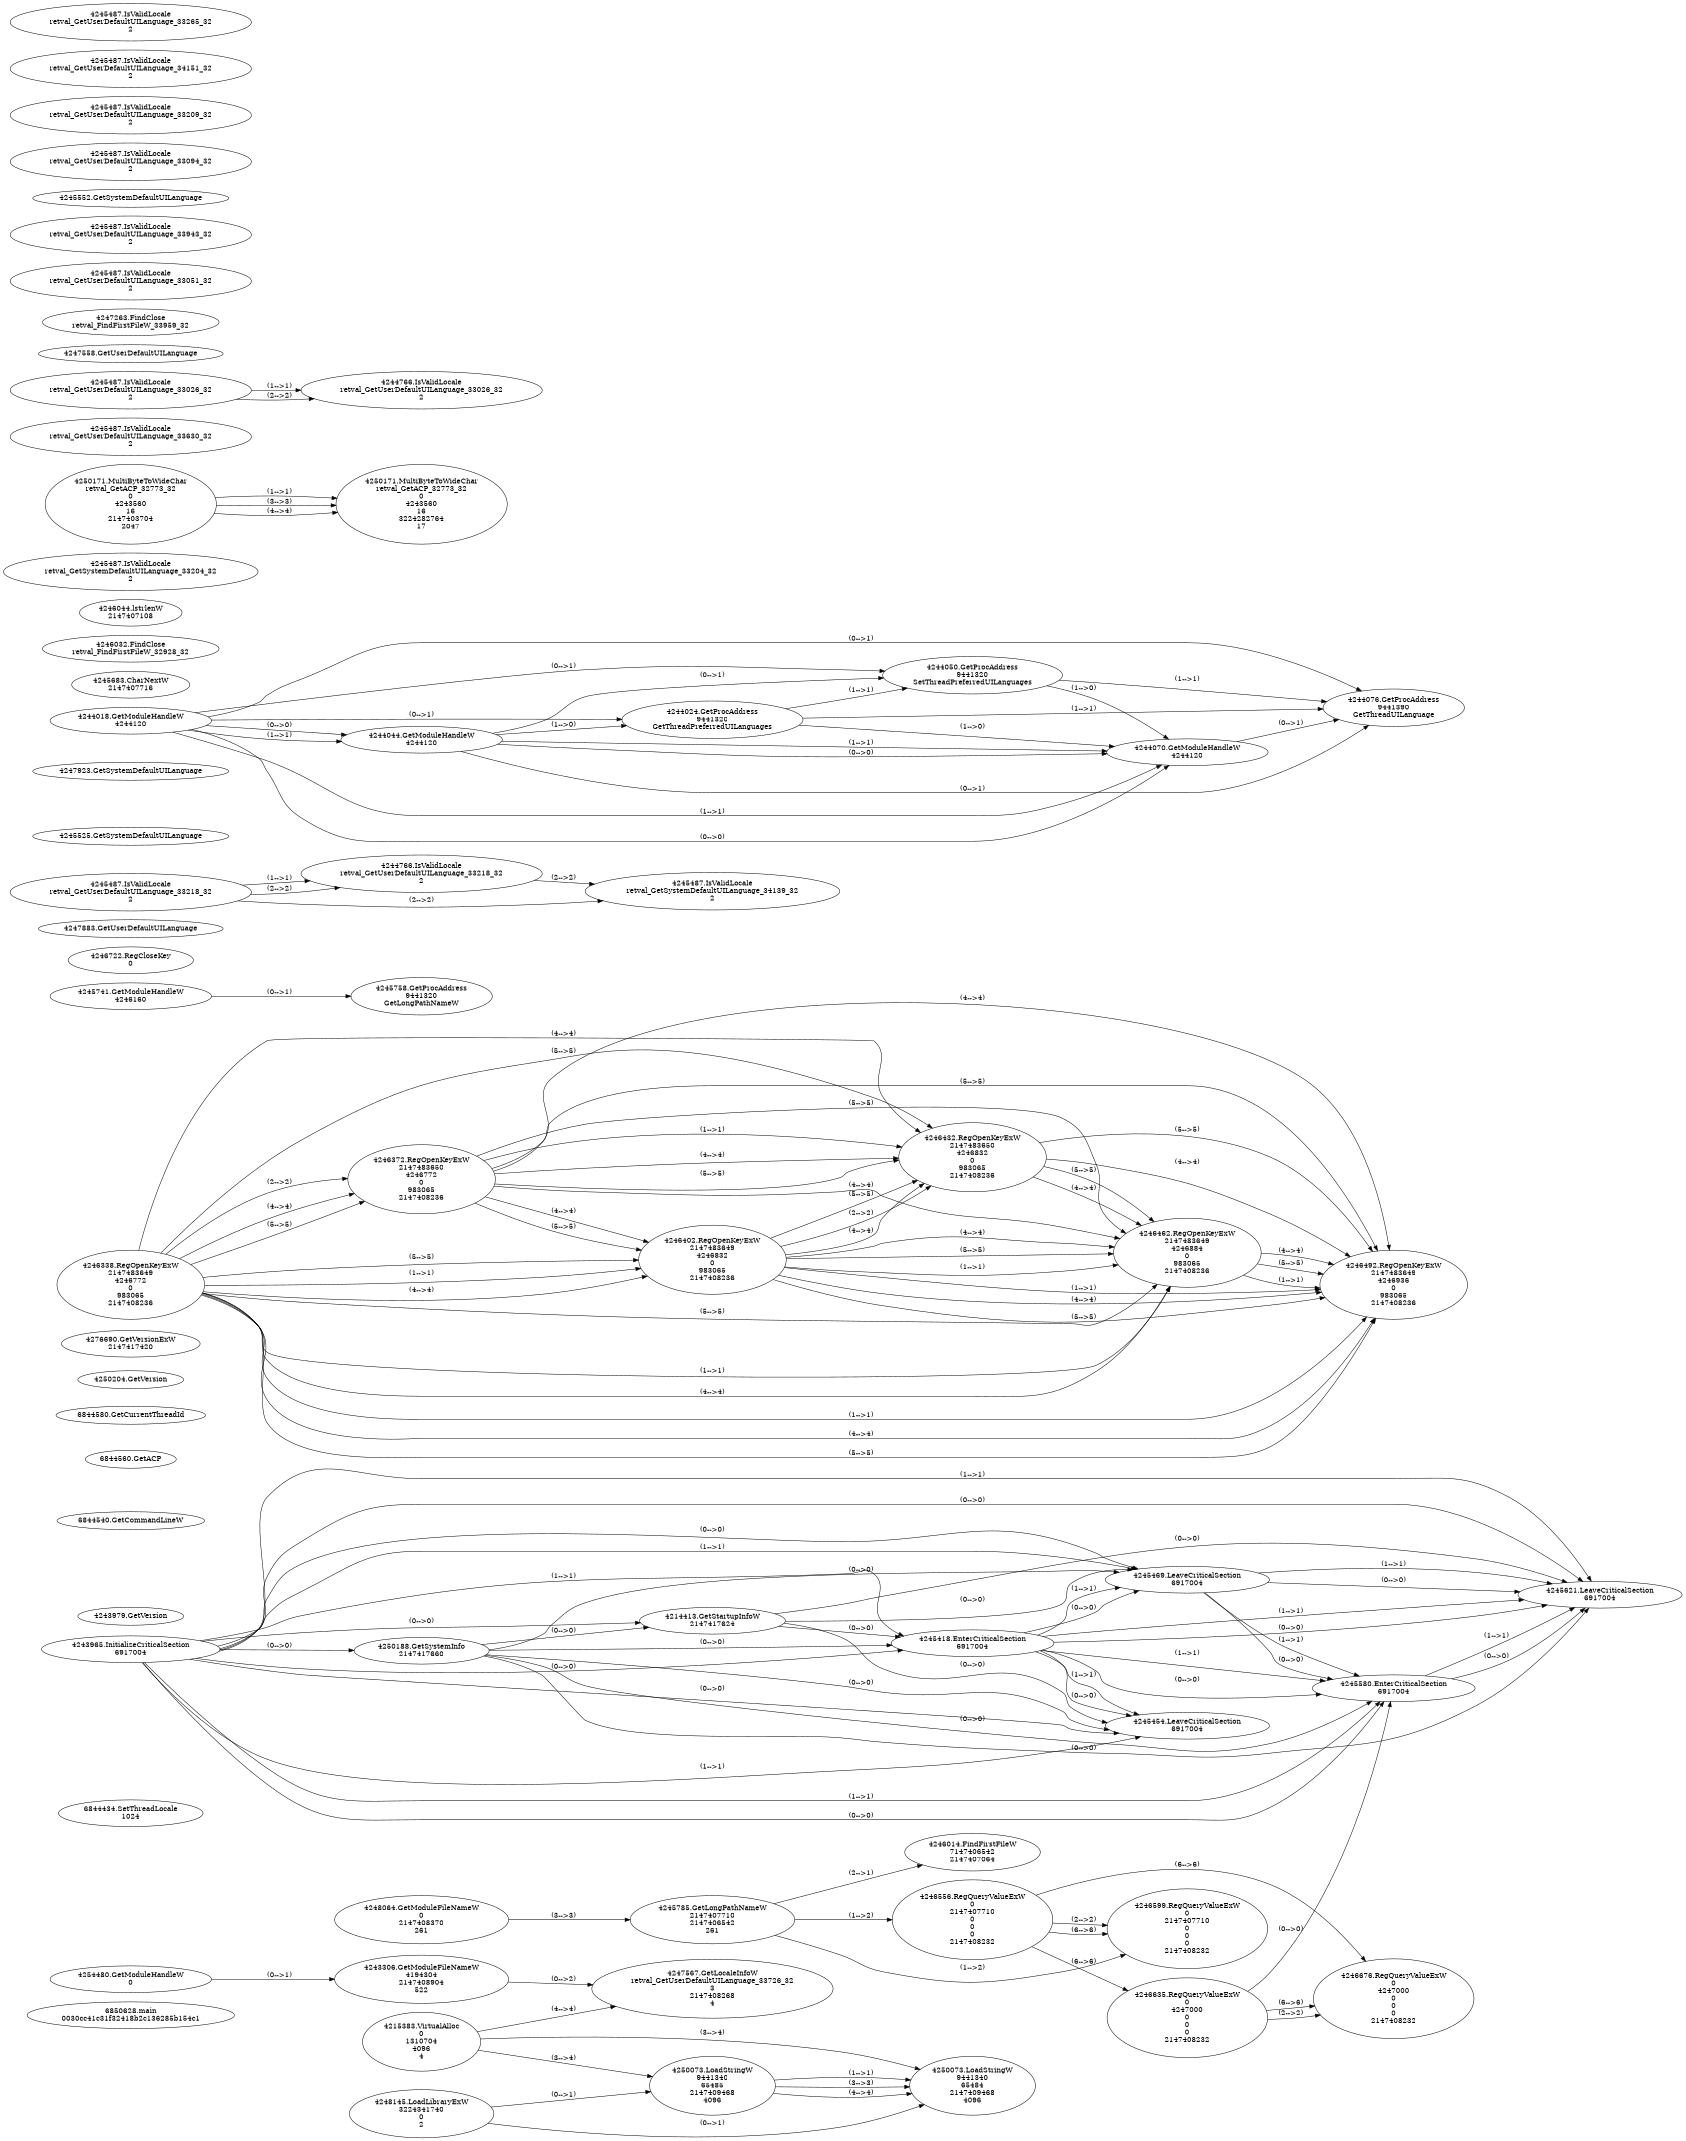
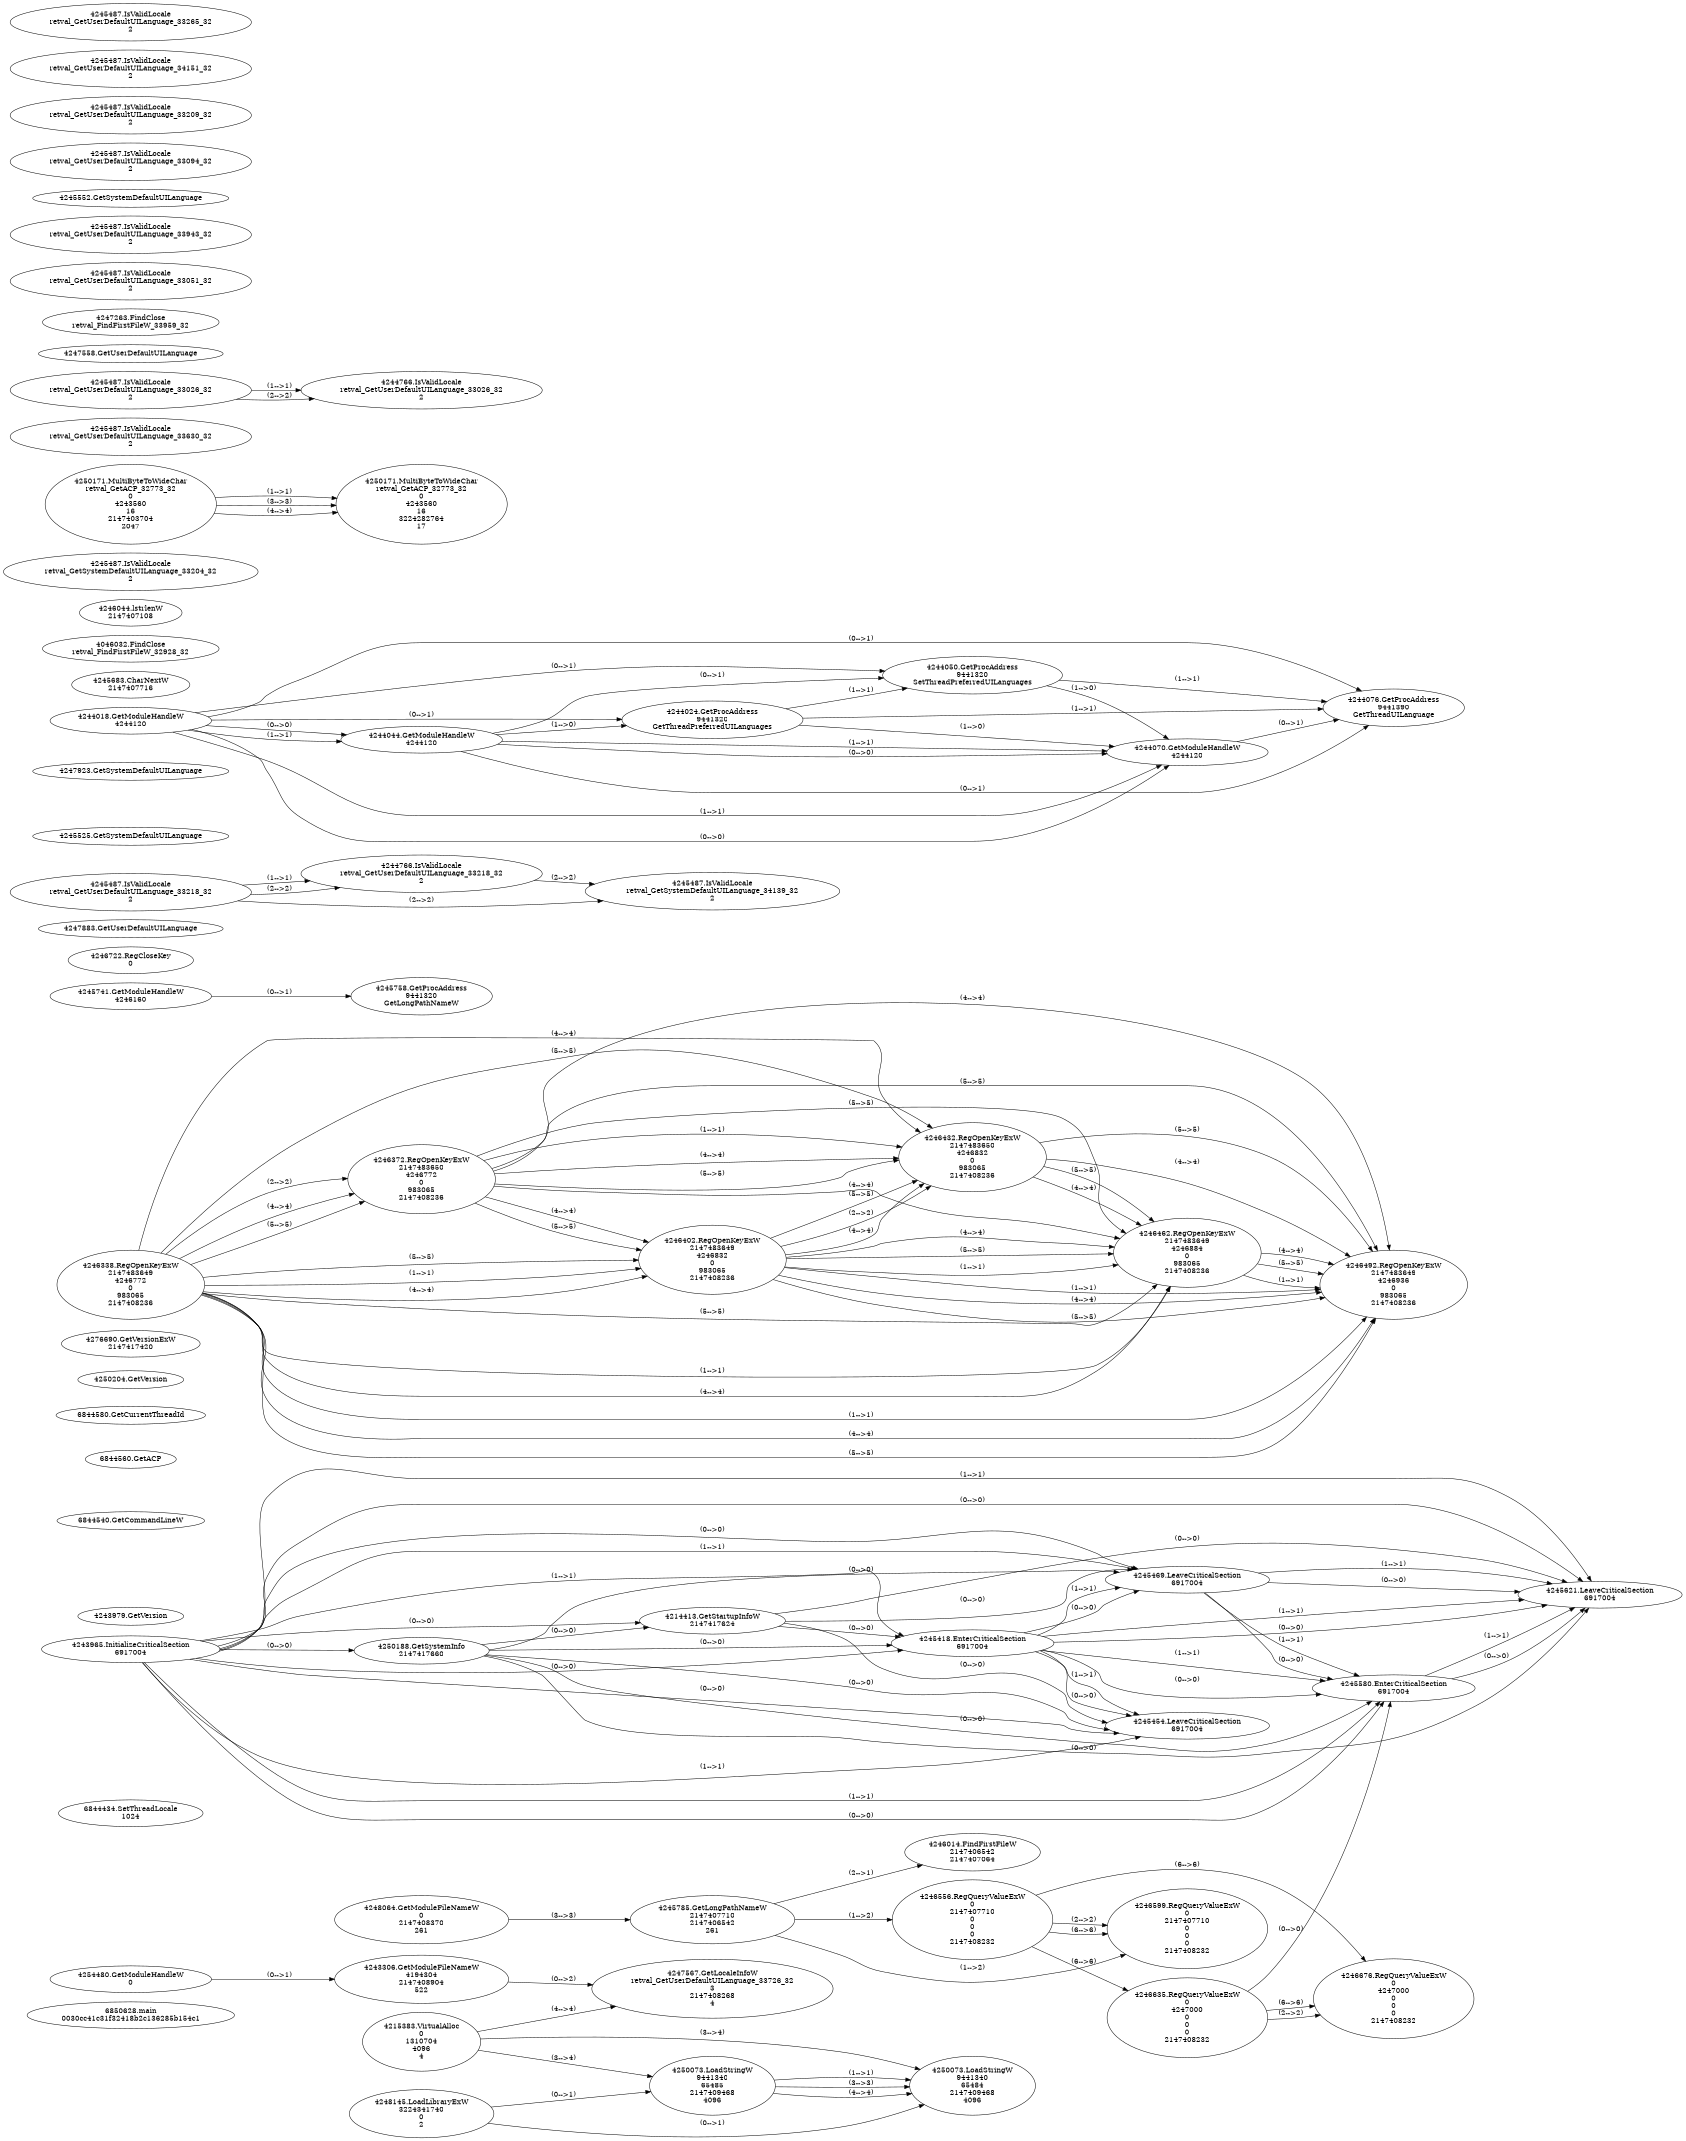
node "4246032.FindClose retval_FindFirstFileW_32928_32": label "4246032.FindClose retval_FindFirstFileW_32928_32" -> "4046032.FindClose retval_FindFirstFileW_32928_32"
node "4246014.FindFirstFileW 7147406542 2147407064": label "4246014.FindFirstFileW 7147406542 2147407064" -> "4246014.FindFirstFileW 2147406542 2147407064"
